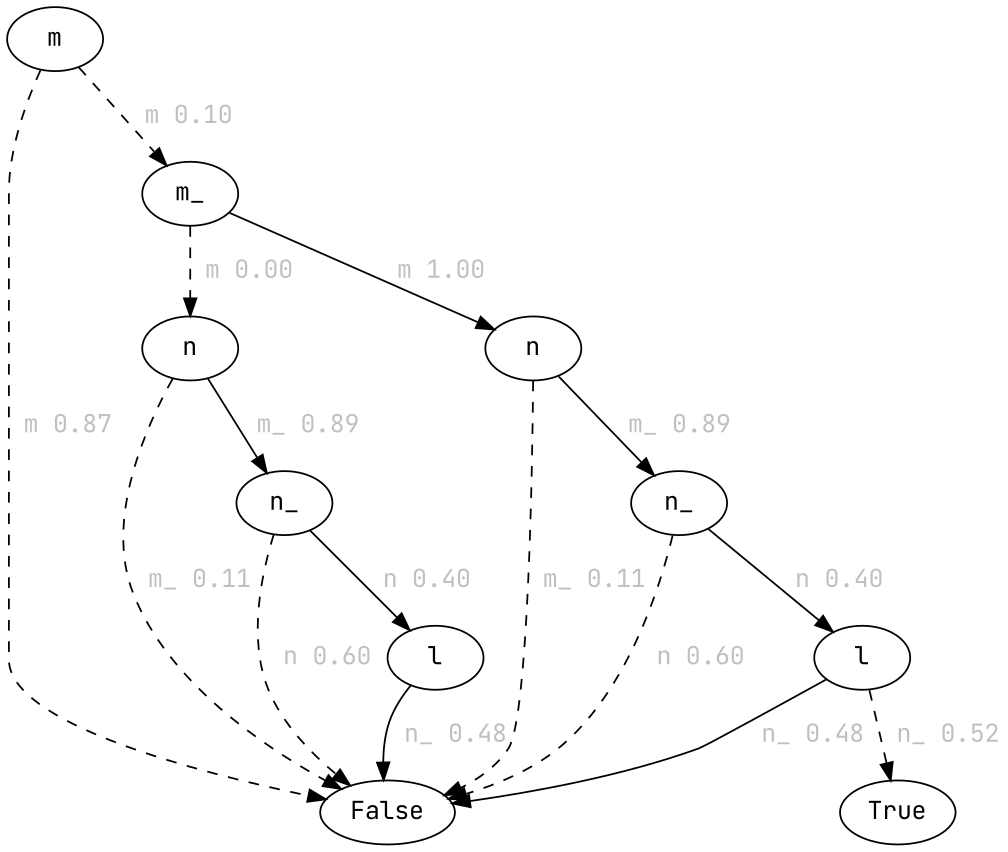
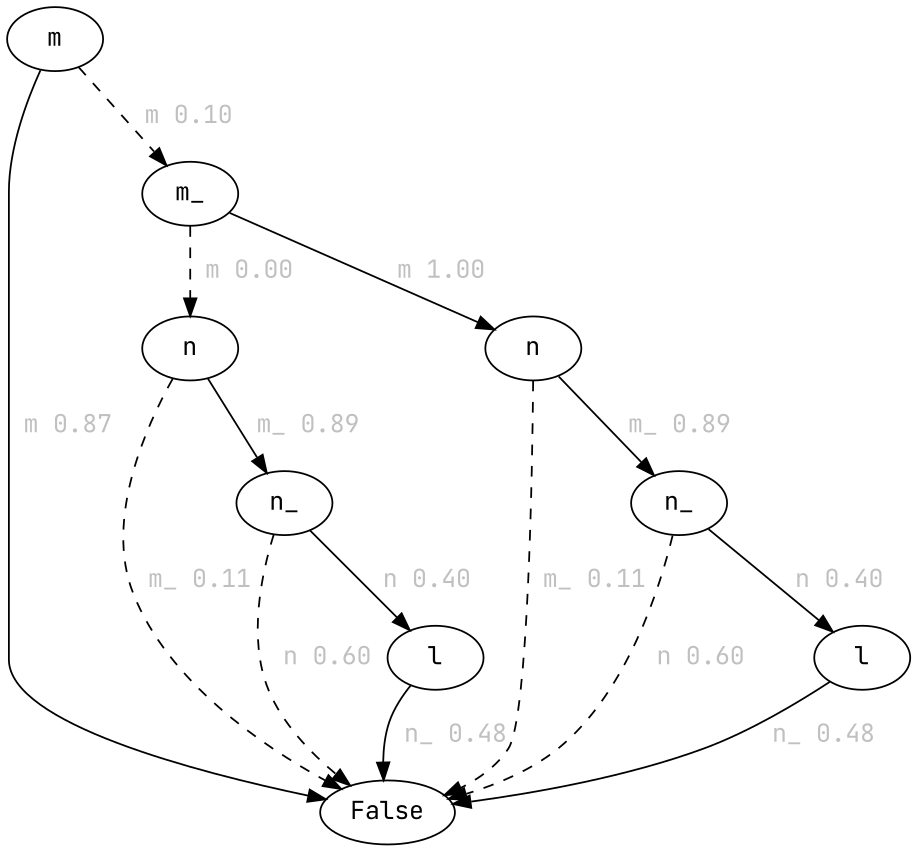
edge "m" -> "False": style dashed -> solid
node "True": removed
